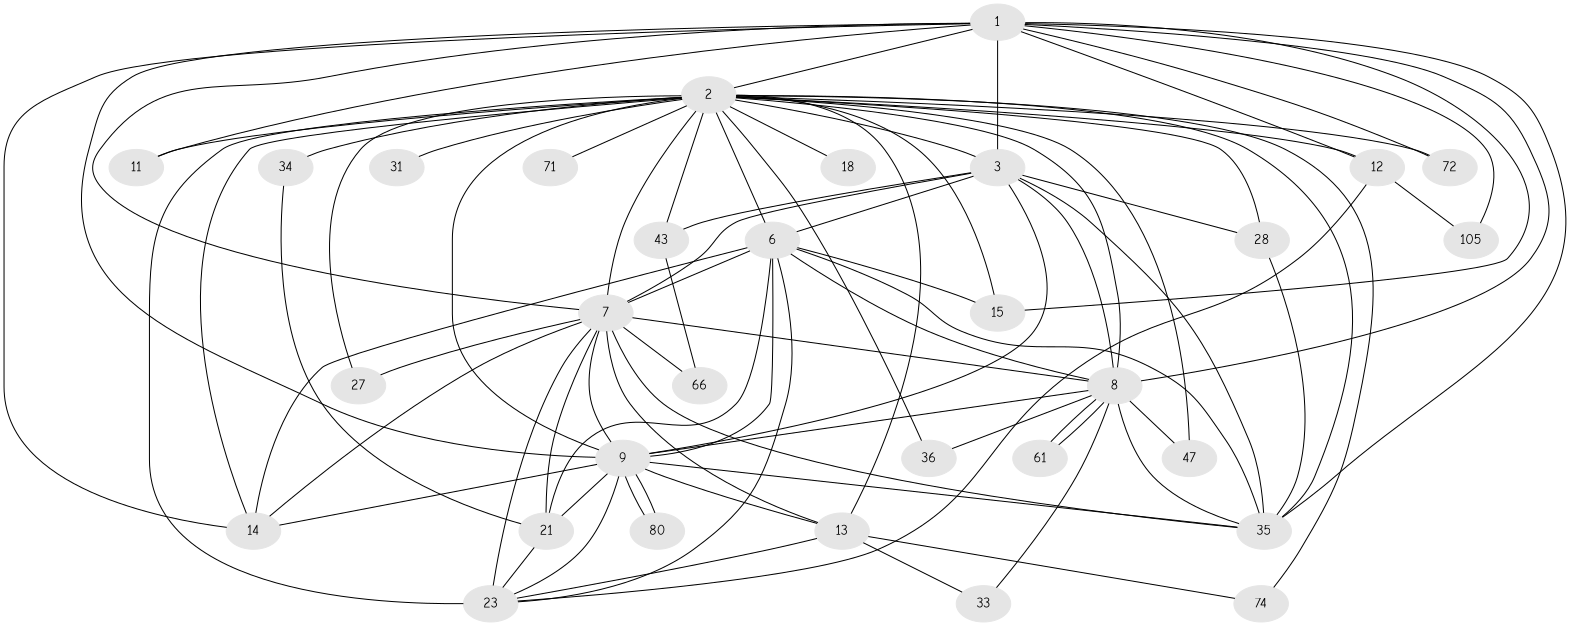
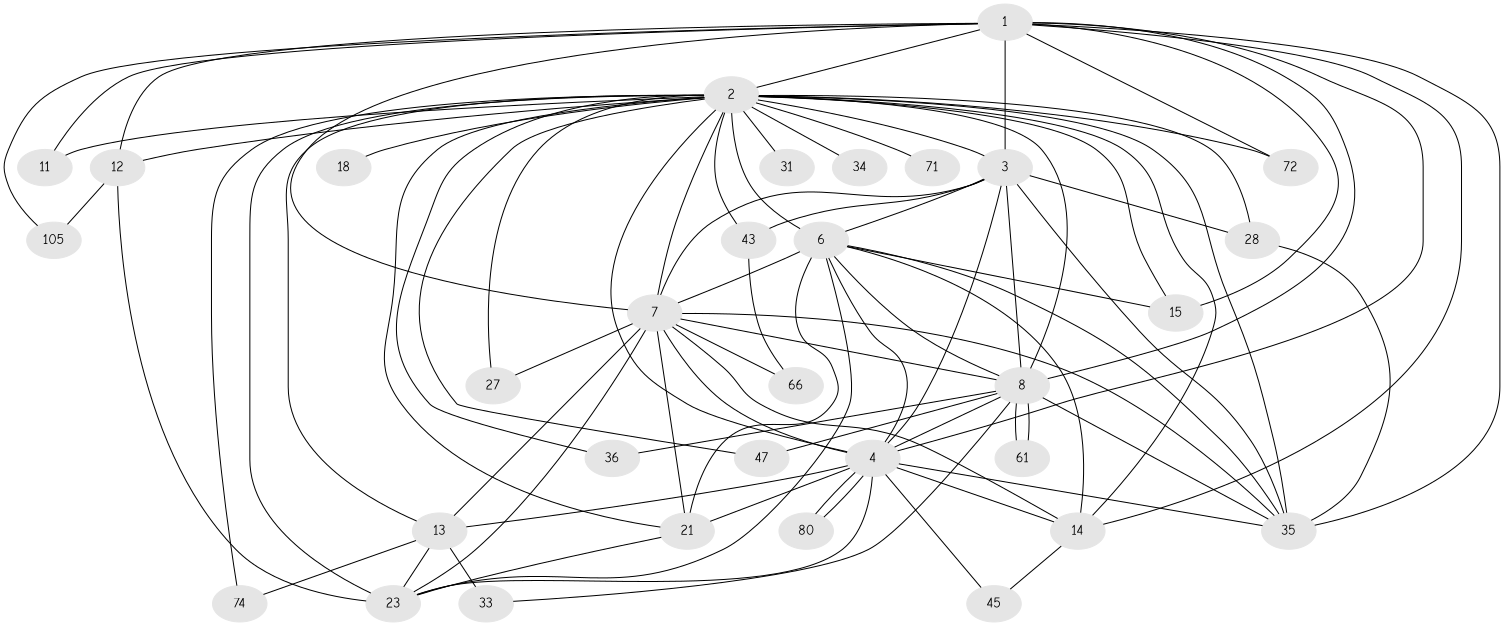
edge "34" -- "21": now "2" -- "21"
node "9": label "9" -> "4"
node "45": added
